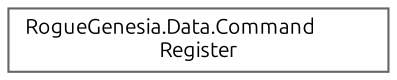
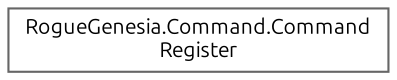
node "RogueGenesia.Data.Command Register": label "RogueGenesia.Data.Command Register" -> "RogueGenesia.Command.Command Register"
